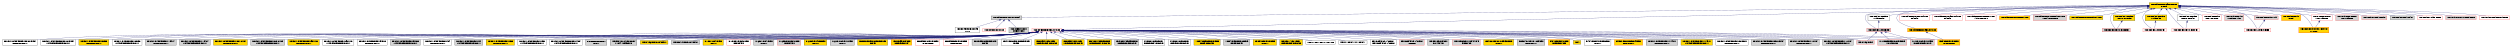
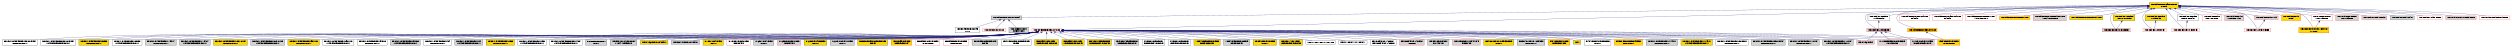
edge "ns3::PacketMetadata ::AddTrailer" -> "ns3::ObjectBase::GetInstance TypeId": removed
